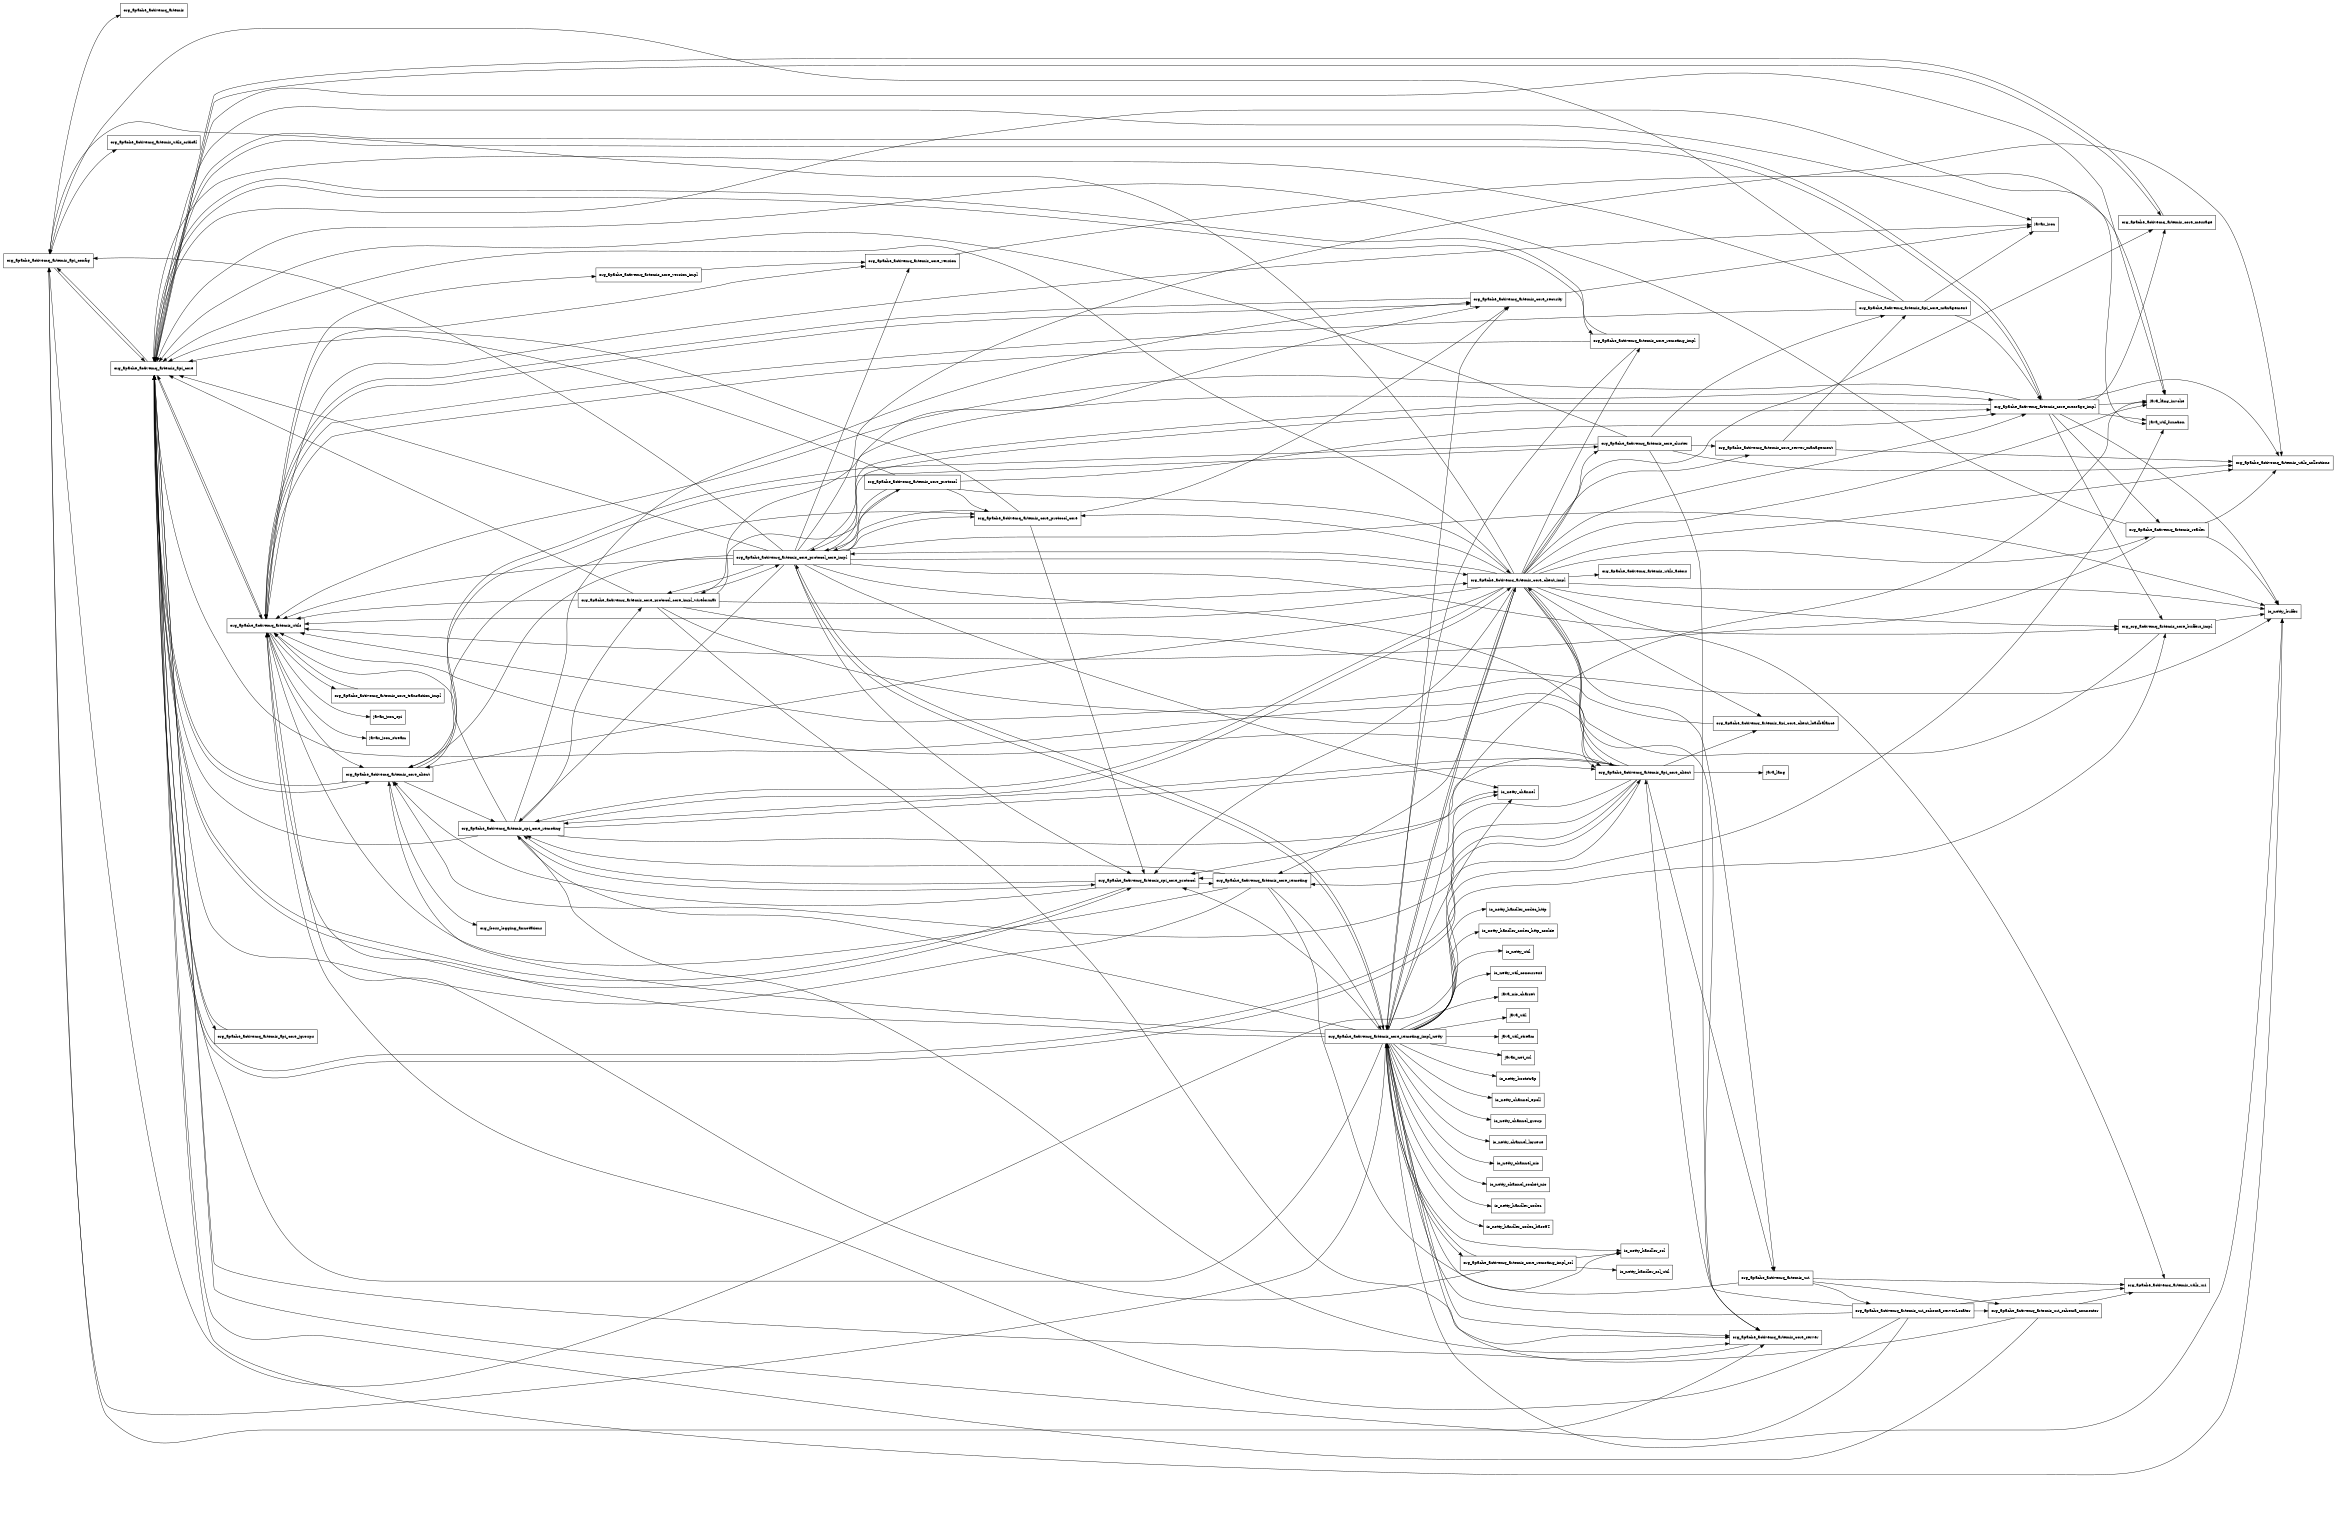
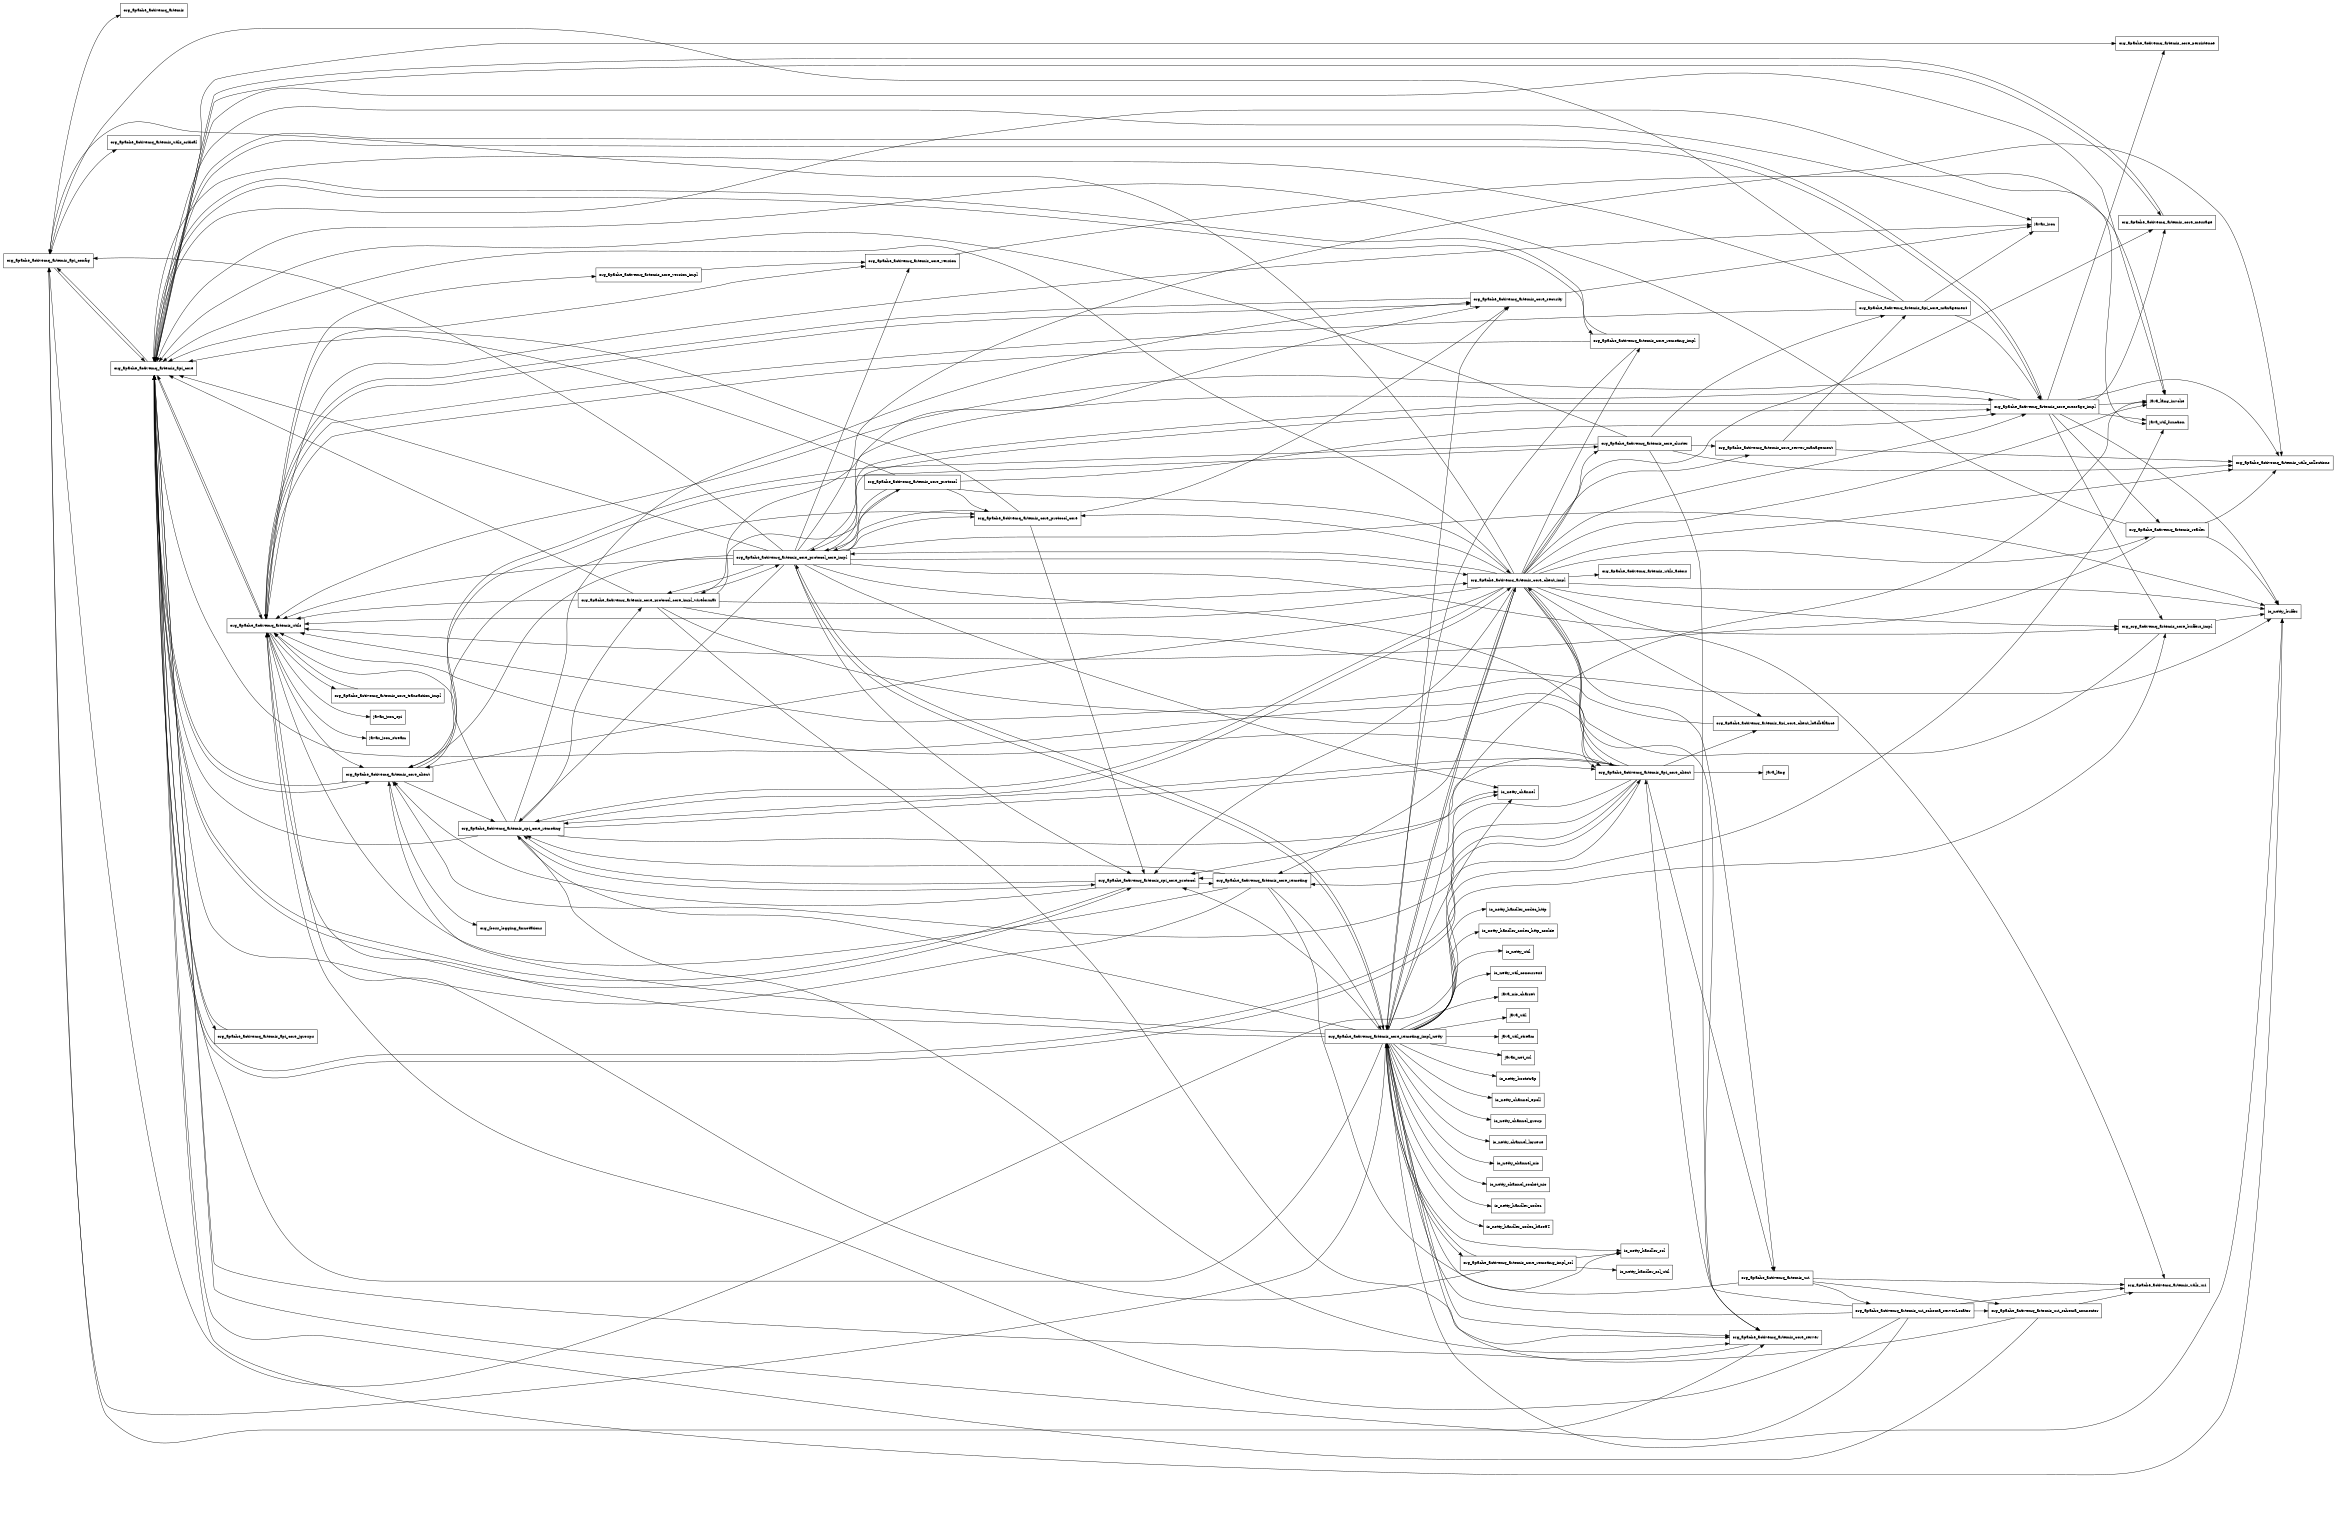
node "org_apache_activemq_artemis_core_persistence": added
